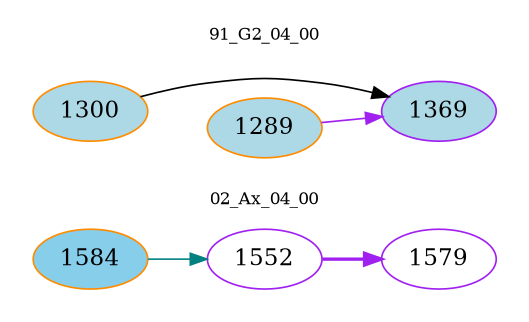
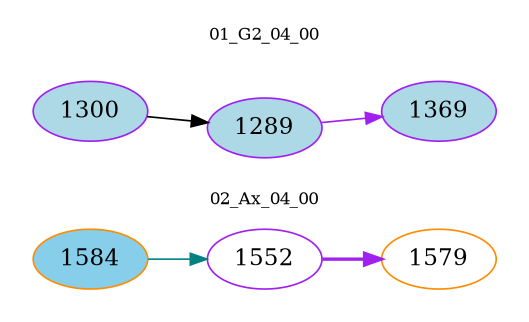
cluster "91_G2_04_00": label "91_G2_04_00" -> "01_G2_04_00"
edge "1300" -> "1369": now "1300" -> "1289"
node "1300": color darkorange -> purple
node "1289": color darkorange -> purple
node "1579": color purple -> darkorange
